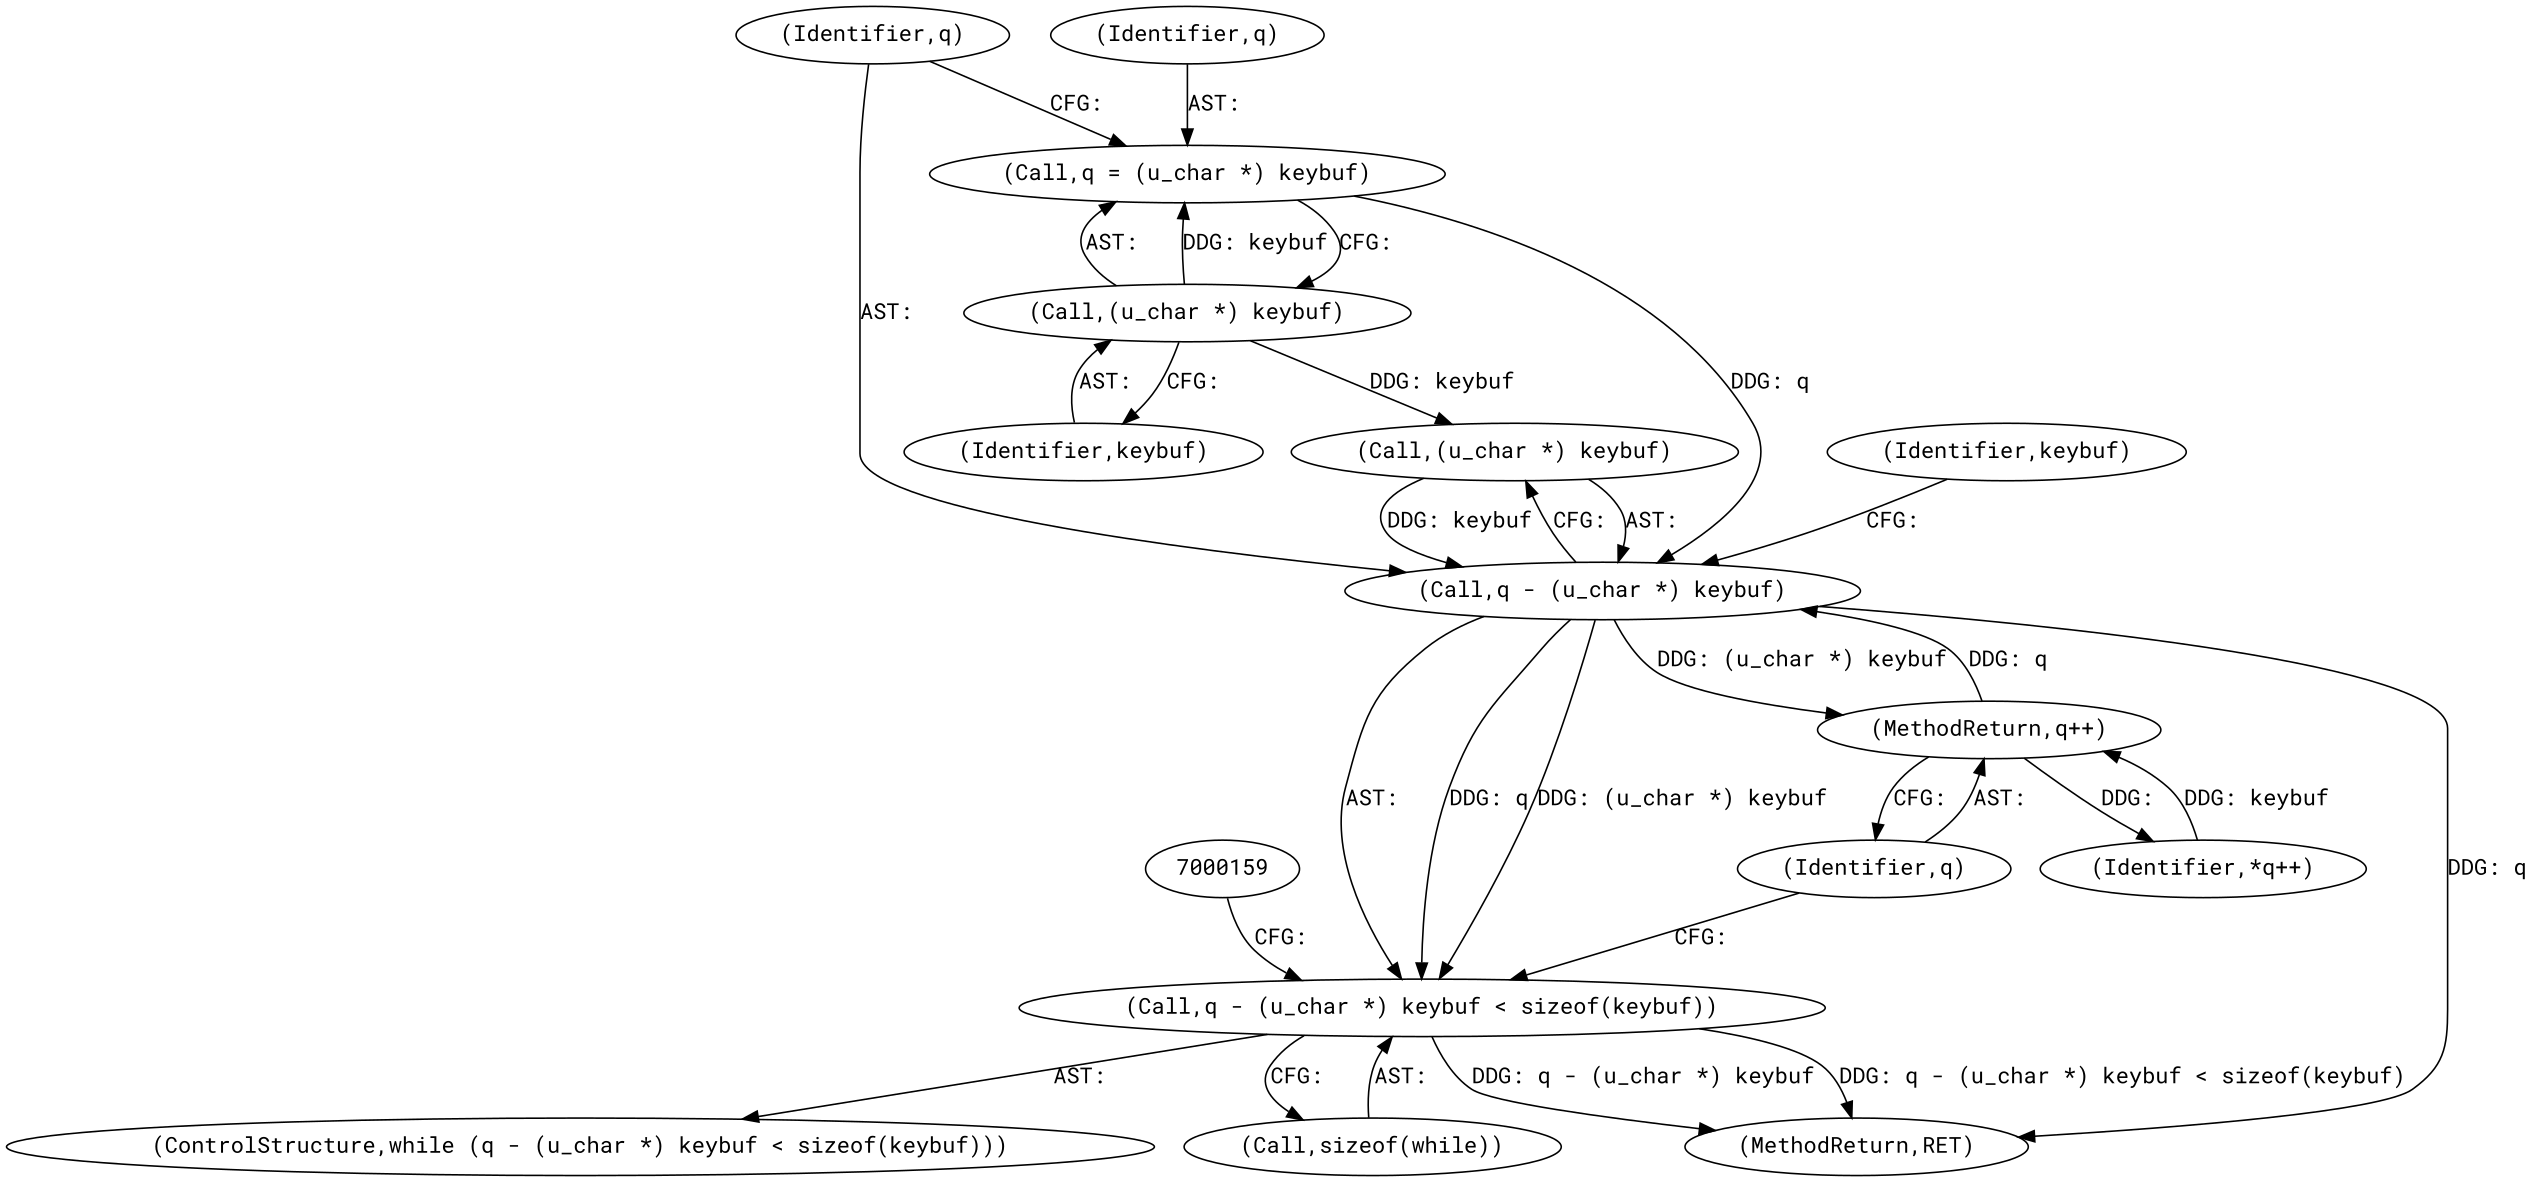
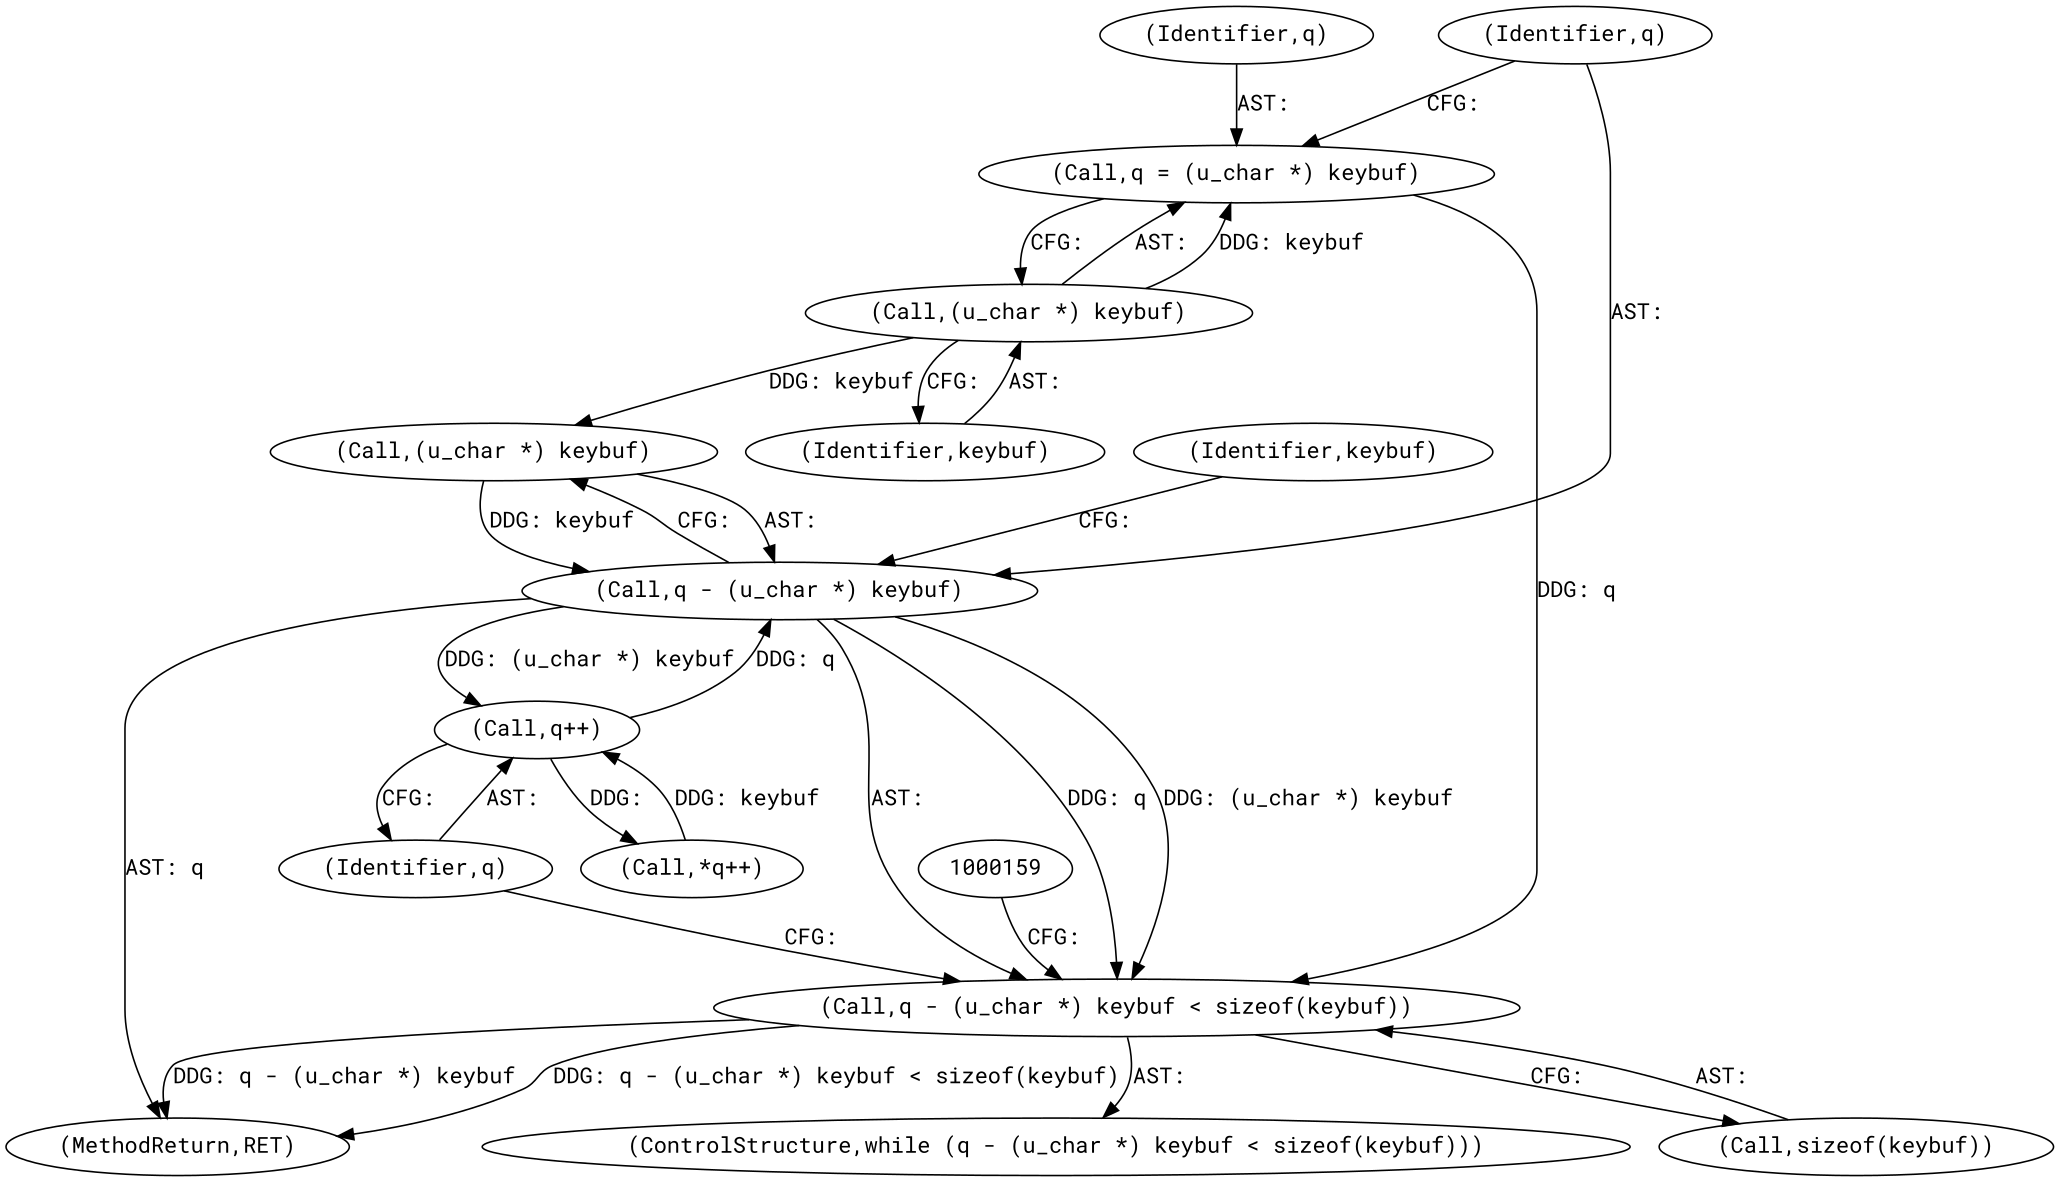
edge "(Call,q = (u_char *) keybuf)" -> "(Call,q - (u_char *) keybuf)": now "(Call,q = (u_char *) keybuf)" -> "(Call,q - (u_char *) keybuf < sizeof(keybuf))"
node "(MethodReturn,q++)": label "(MethodReturn,q++)" -> "(Call,q++)"
node "7000159": label "7000159" -> "1000159"
node "(Identifier,*q++)": label "(Identifier,*q++)" -> "(Call,*q++)"
edge "(Call,q - (u_char *) keybuf)" -> "(MethodReturn,RET)": label "DDG: q" -> "AST: q"
node "(Call,sizeof(while))": label "(Call,sizeof(while))" -> "(Call,sizeof(keybuf))"
